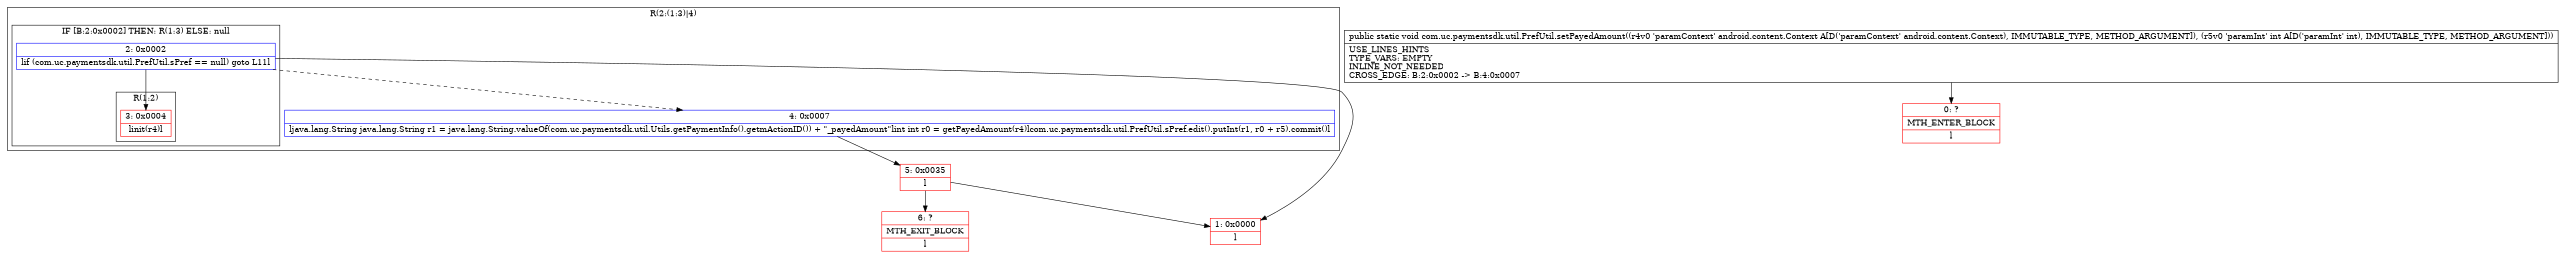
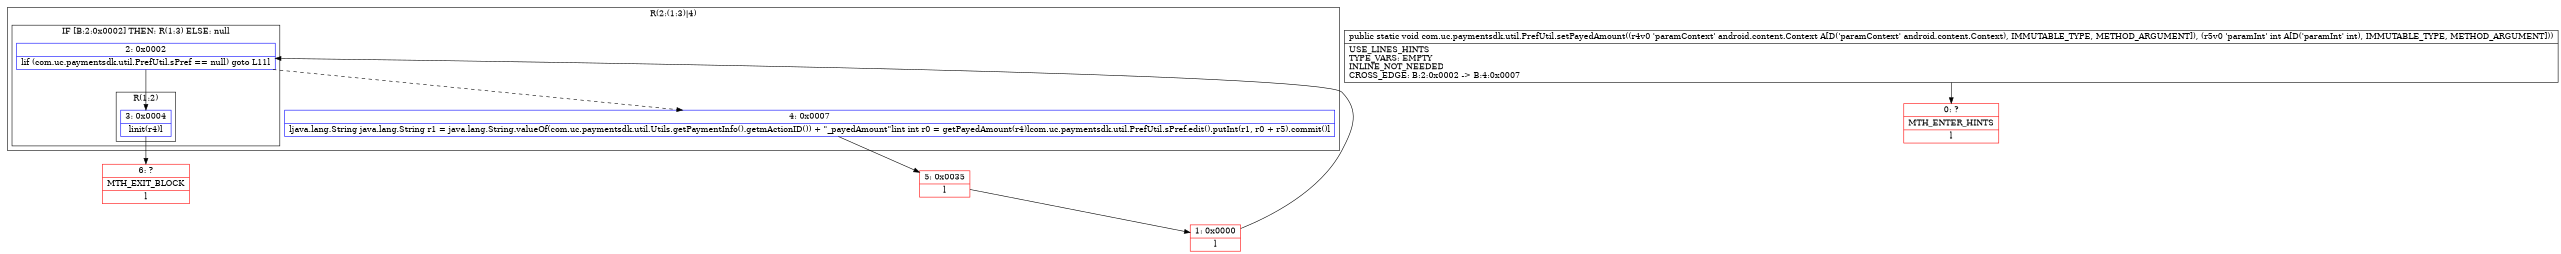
edge "2: 0x0002" -> "1: 0x0000": reversed
node "3: 0x0004": color red -> blue
node "0: ?": text "MTH_ENTER_BLOCK" -> "MTH_ENTER_HINTS"
edge "5: 0x0035" -> "6: ?": now "3: 0x0004" -> "6: ?"
